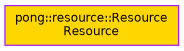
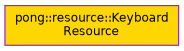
node "pong::resource::Resource Resource": label "pong::resource::Resource Resource" -> "pong::resource::Keyboard Resource"
